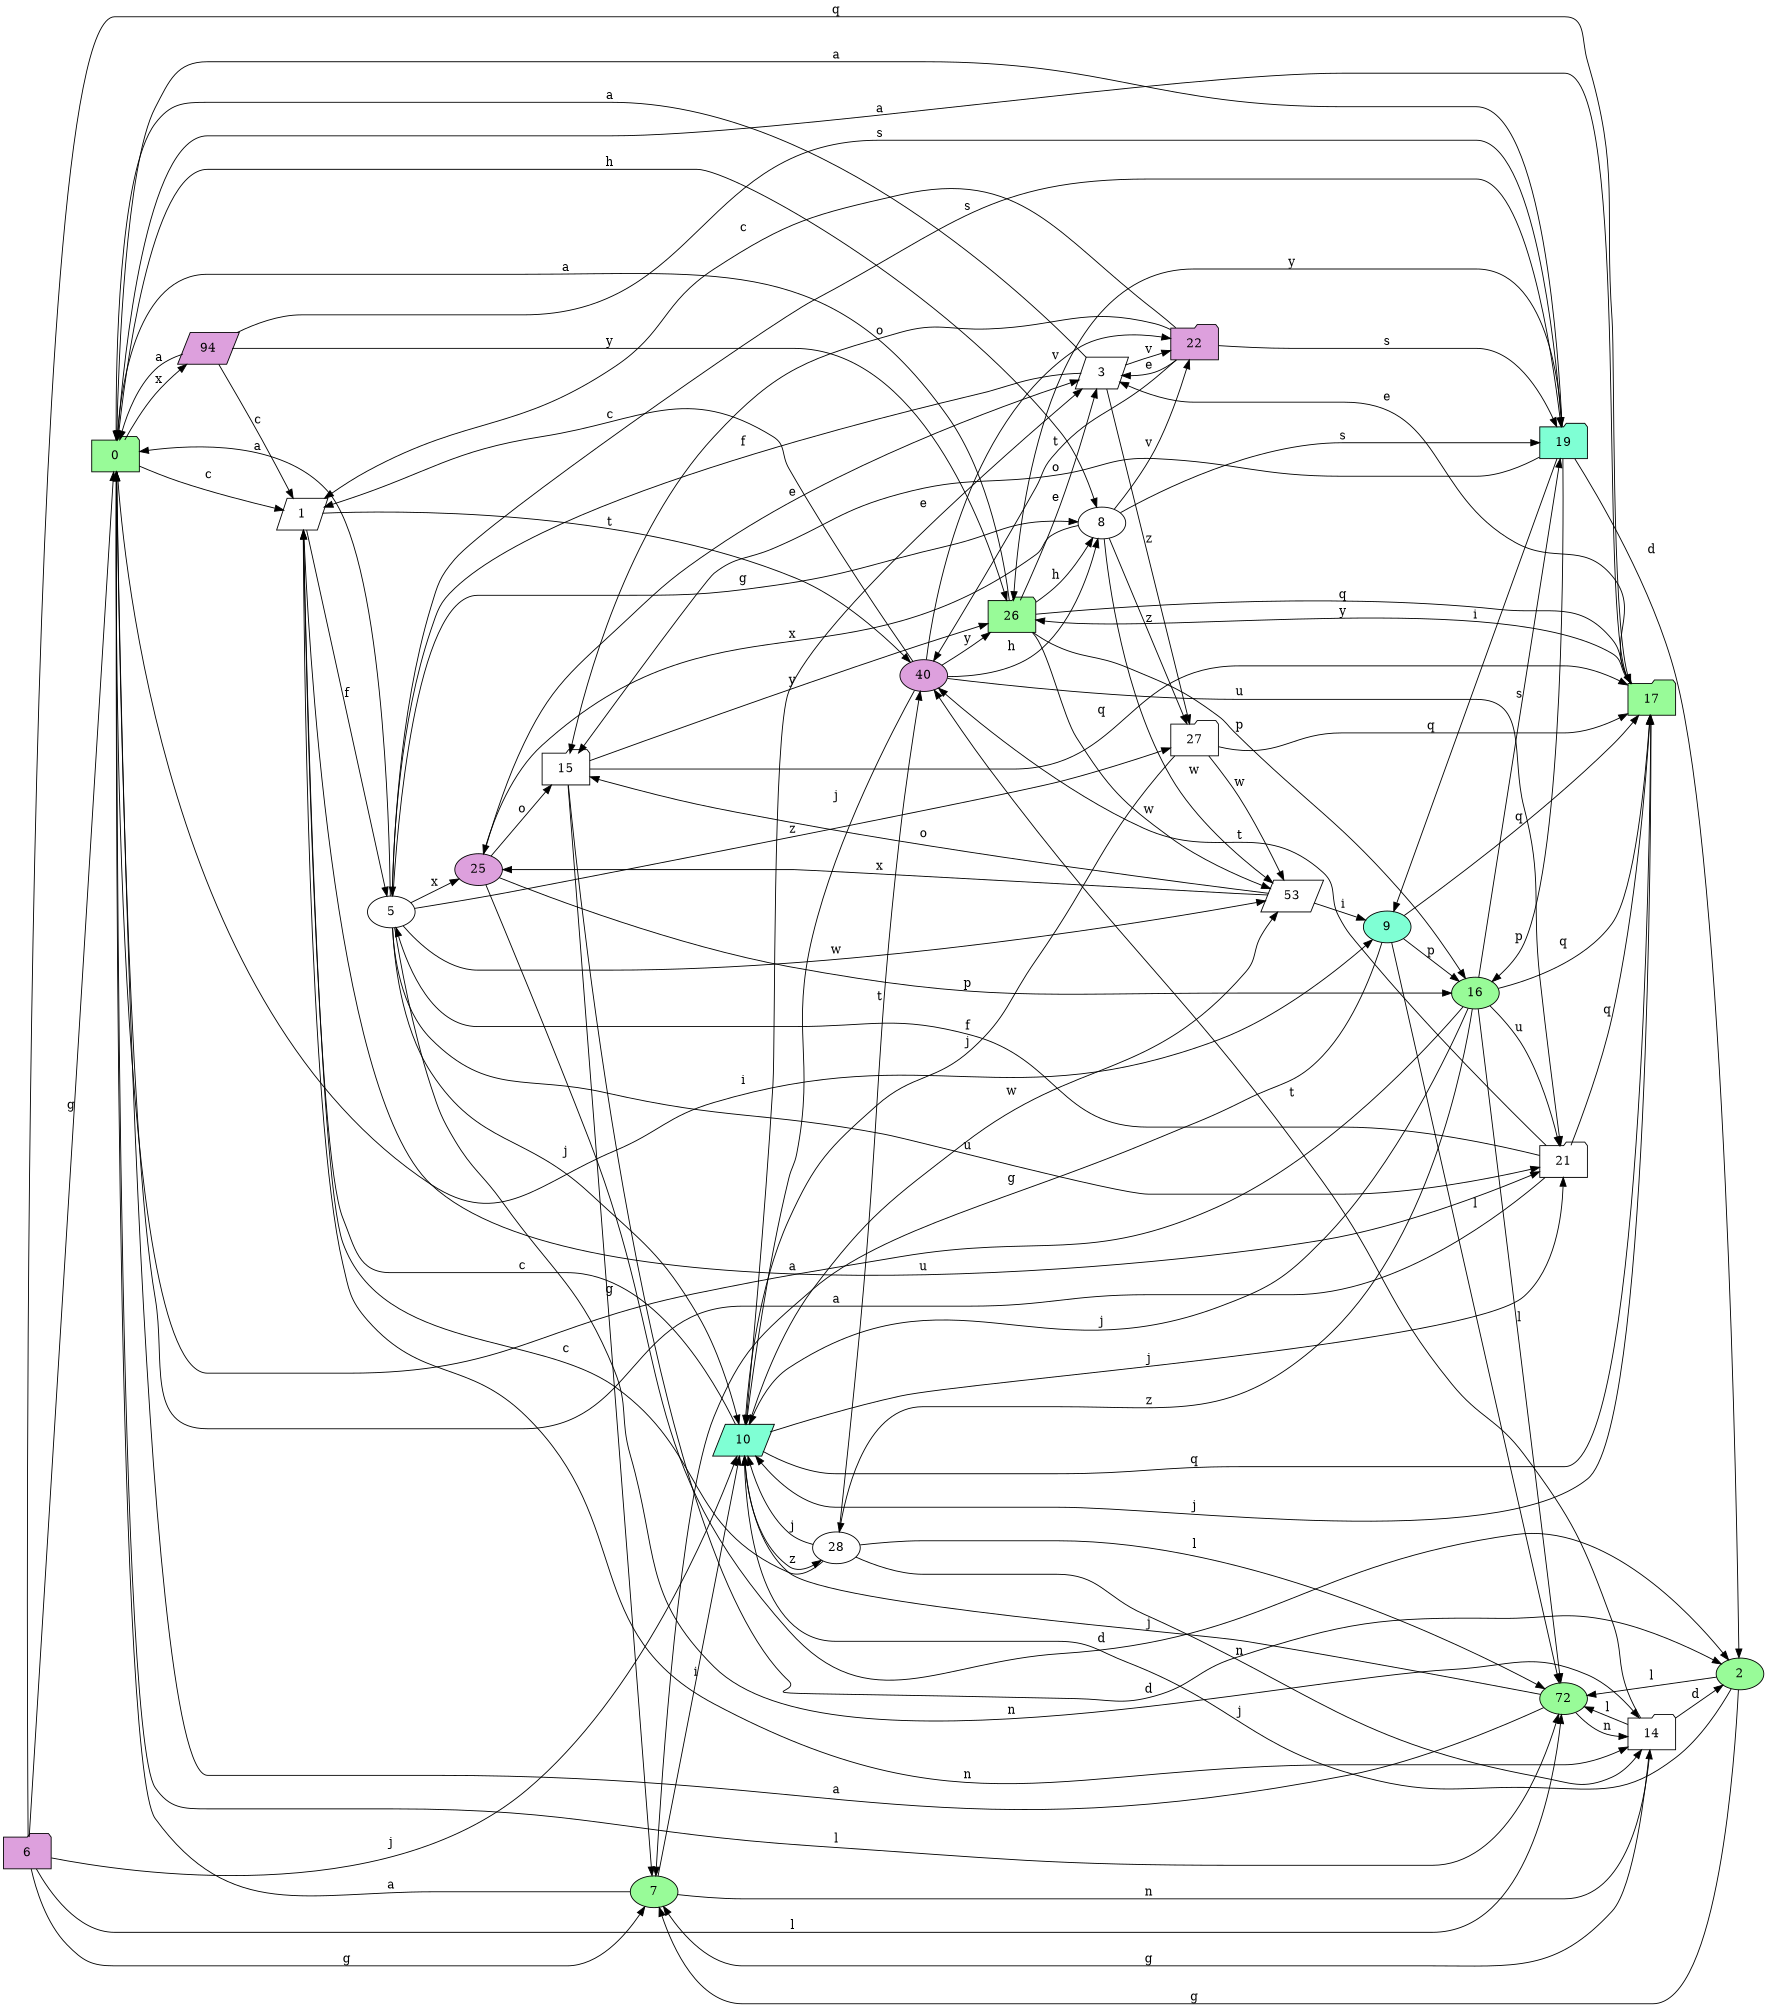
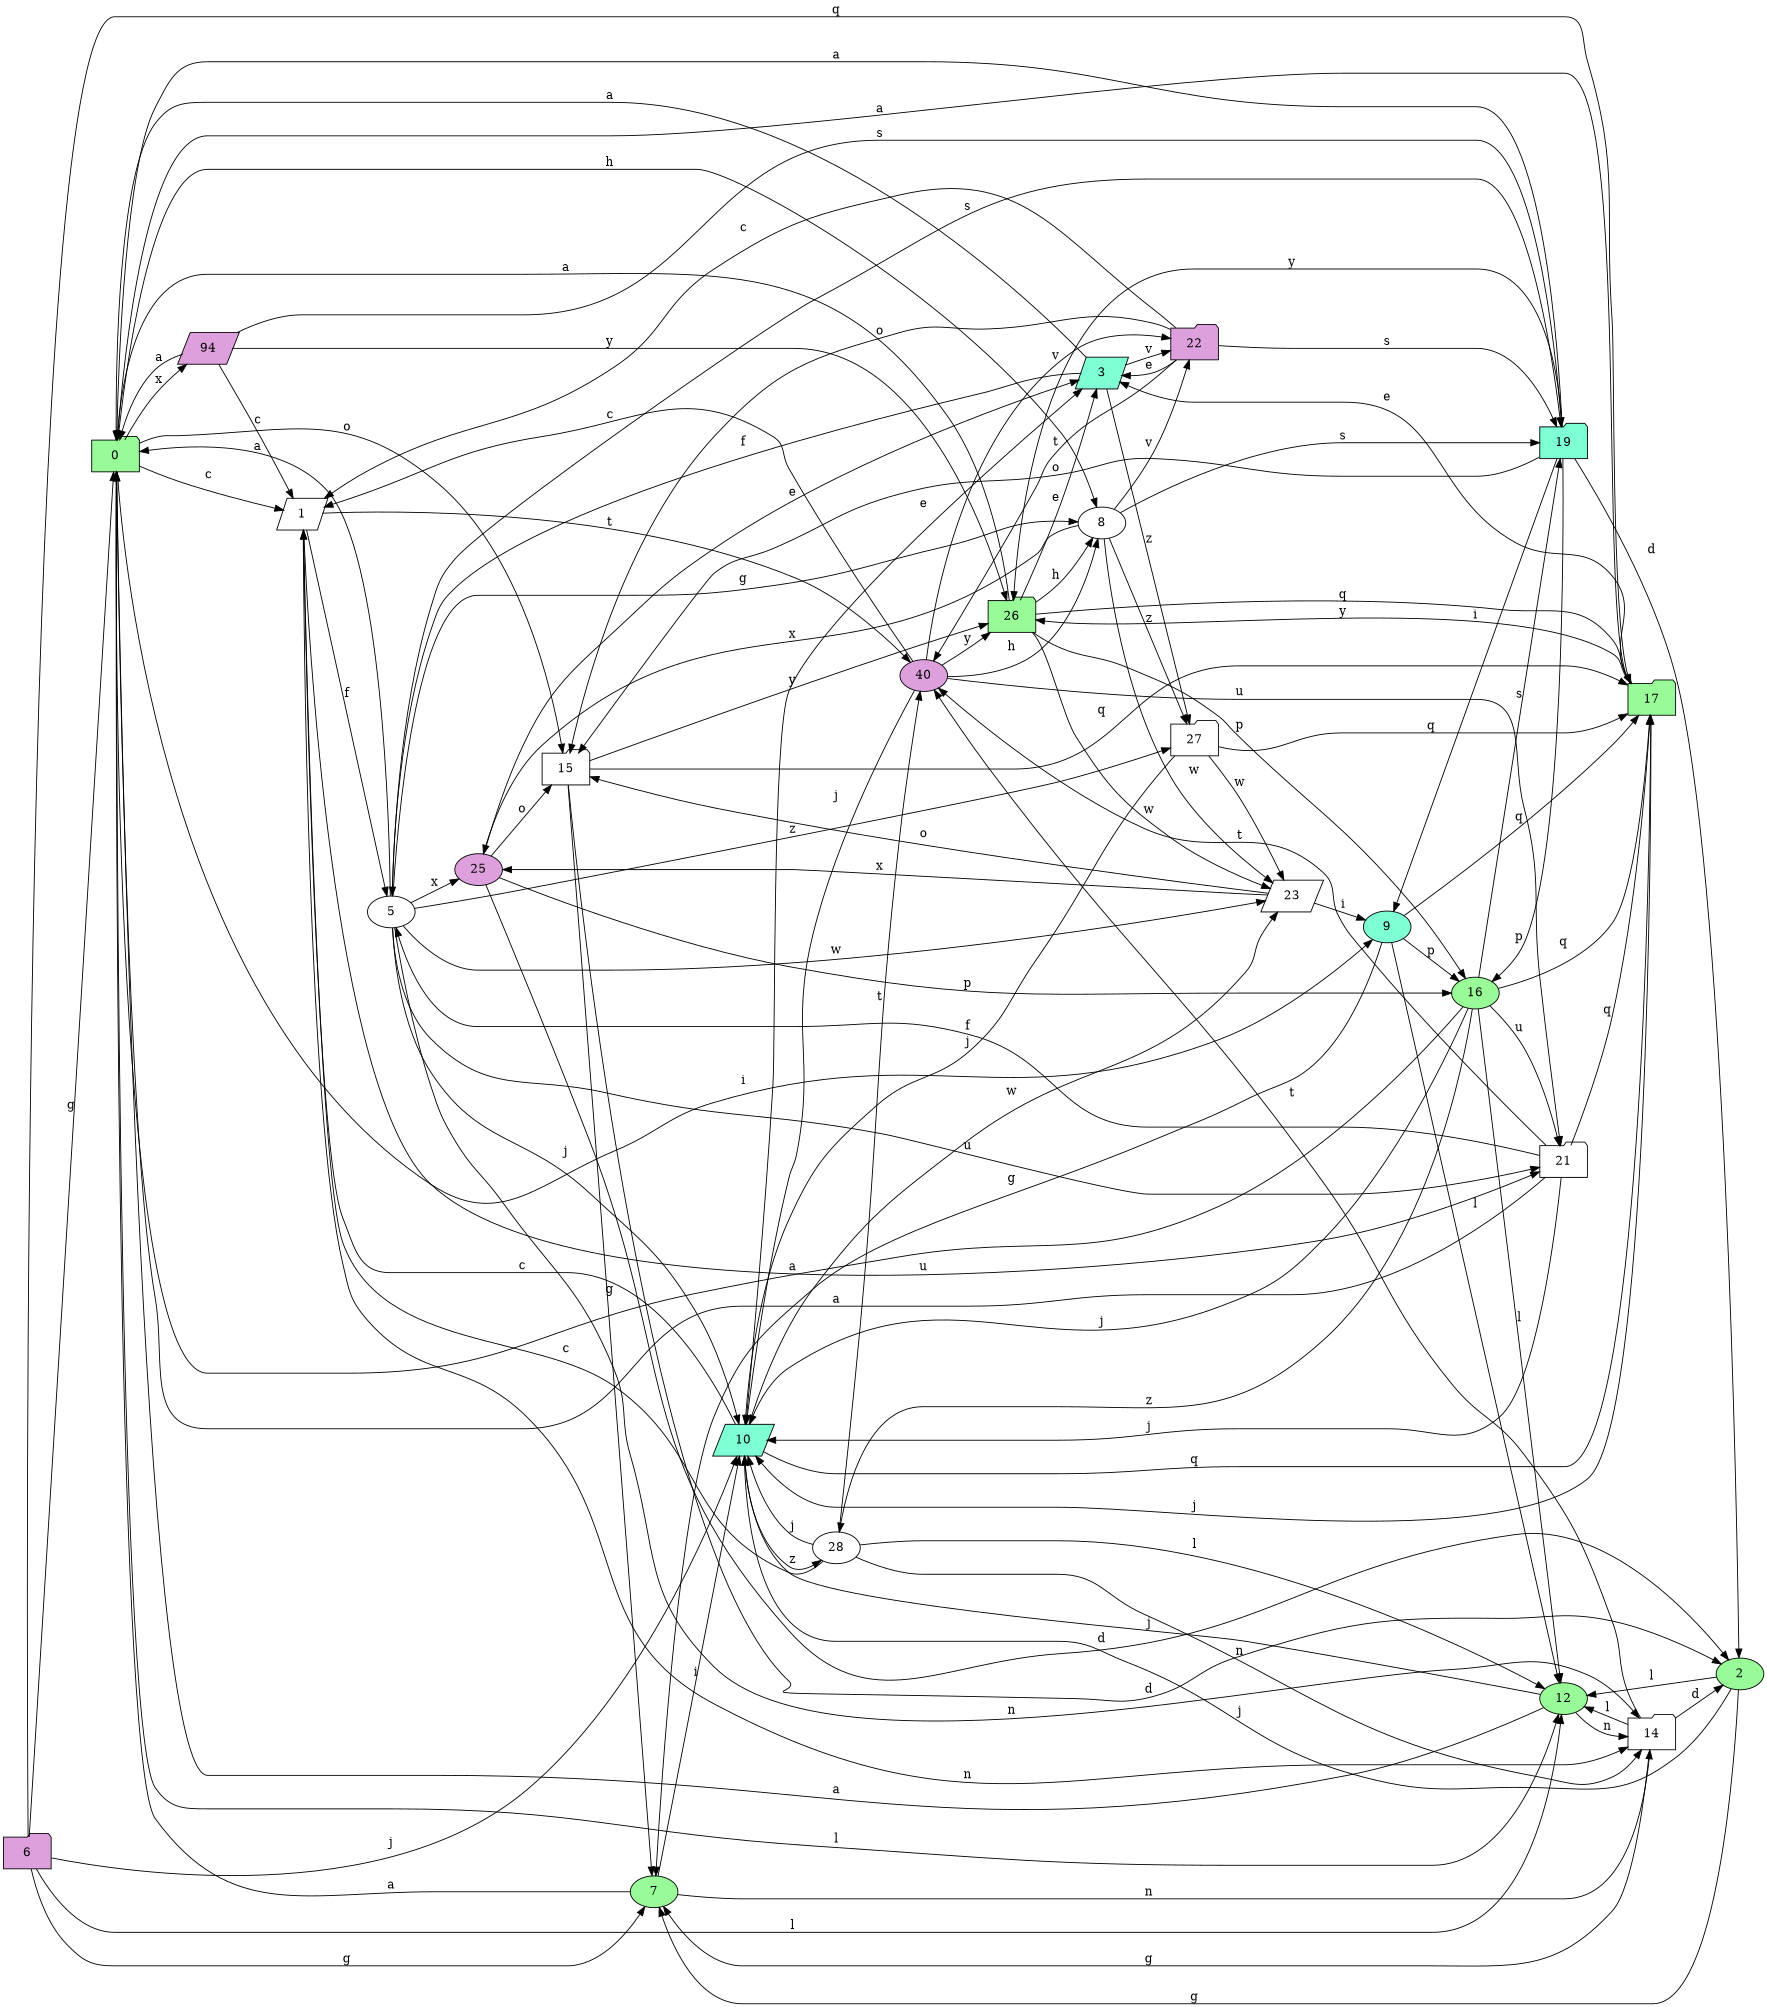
node "3": fillcolor white -> aquamarine
edge "0" -> "15": added, label "o"
node "53": label "53" -> "23"
edge "10" -> "21": reversed
node "72": label "72" -> "12"
